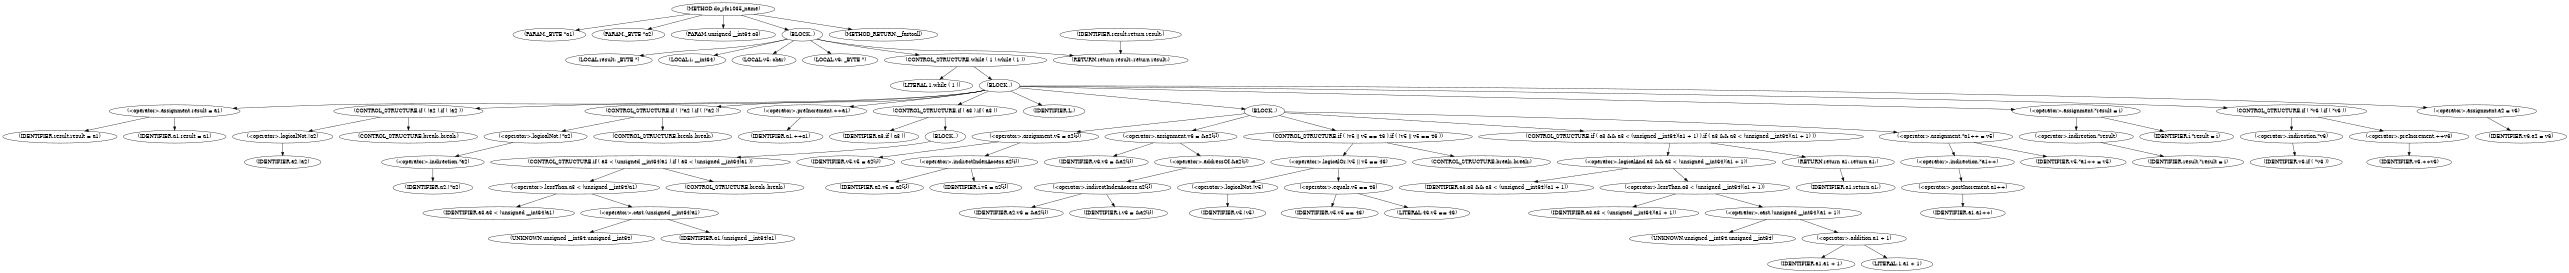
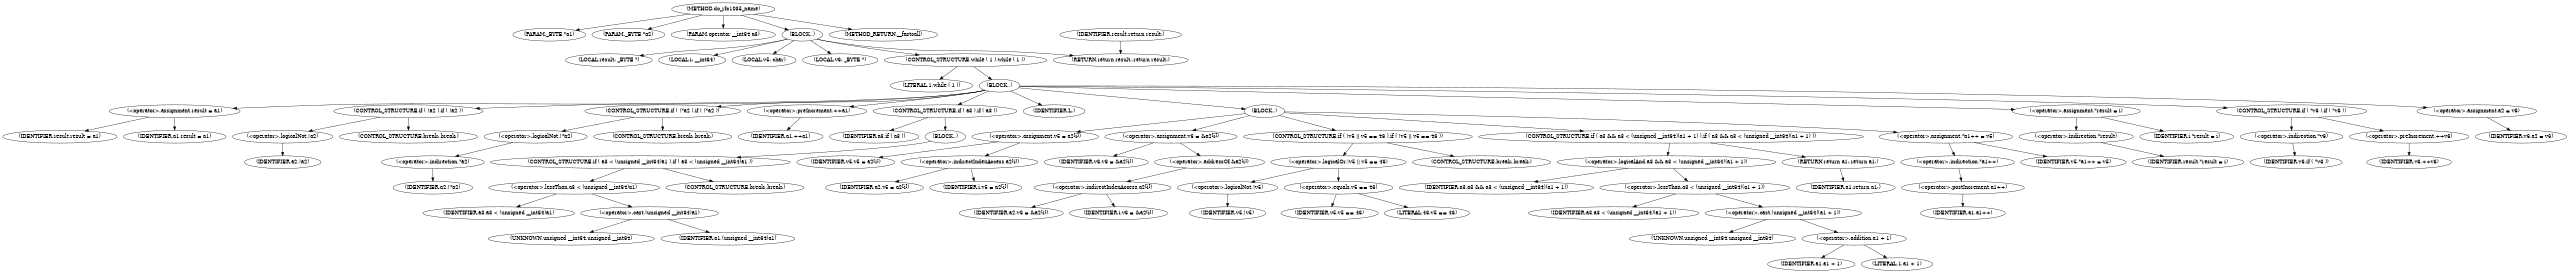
node "(PARAM,unsigned __int64 a3)": label "(PARAM,unsigned __int64 a3)" -> "(PARAM,operator __int64 a3)"
